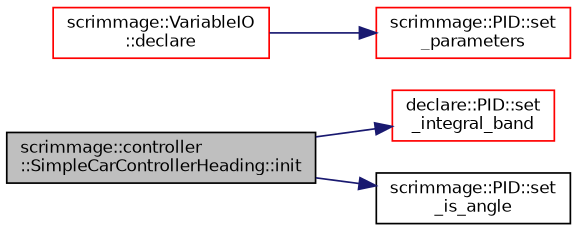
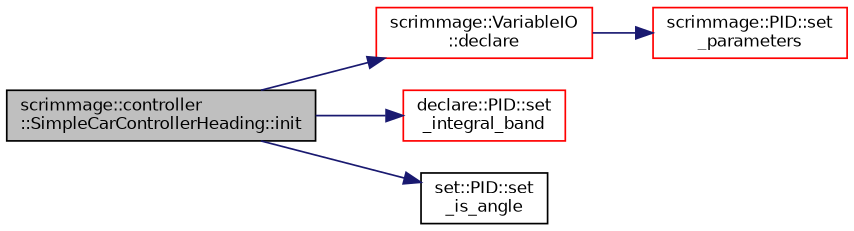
edge "scrimmage::controller ::SimpleCarControllerHeading::init" -> "scrimmage::VariableIO ::declare": added
node "scrimmage::PID::set _is_angle": label "scrimmage::PID::set _is_angle" -> "set::PID::set _is_angle"
